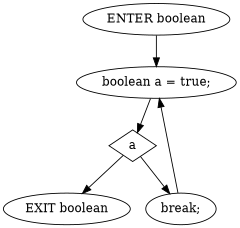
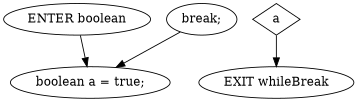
edge "boolean a = true;" -> "a": removed
edge "a" -> "break;": removed
node "EXIT boolean": label "EXIT boolean" -> "EXIT whileBreak"
